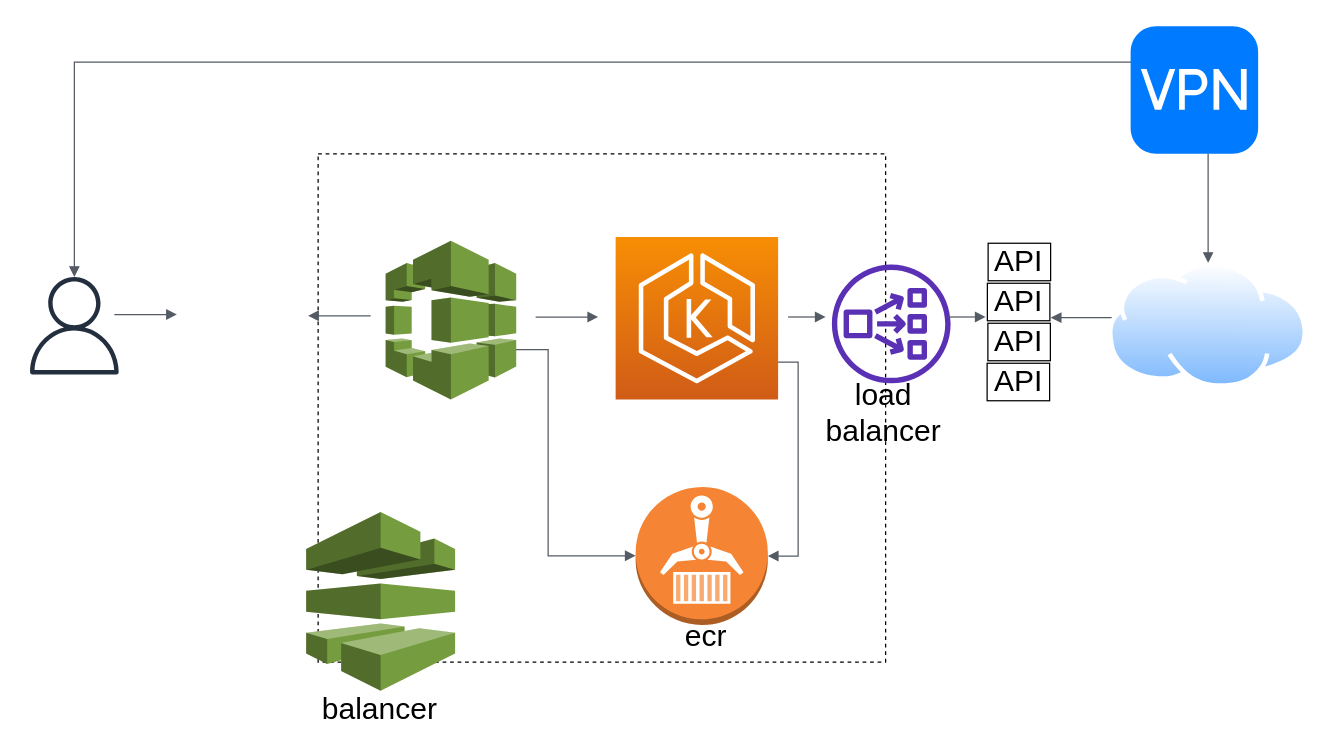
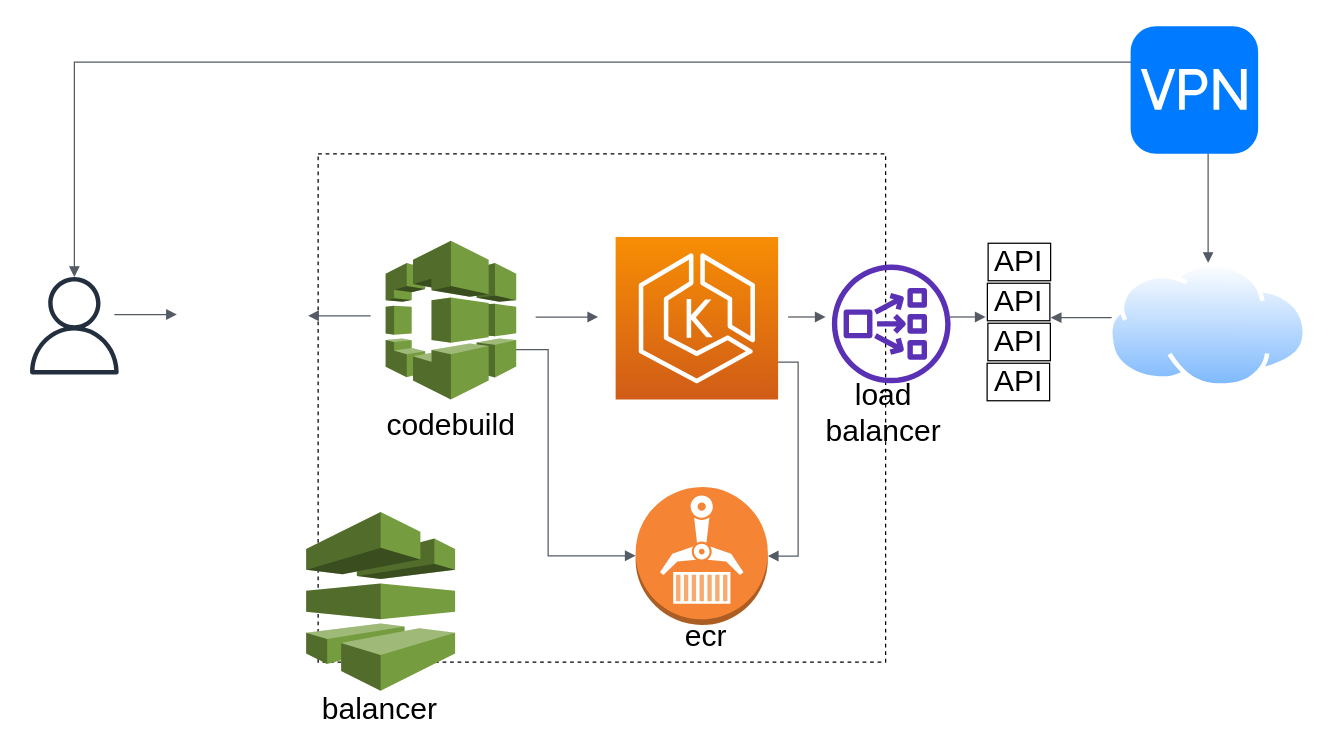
node "codebuild": added
